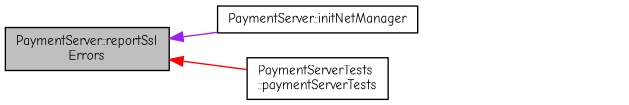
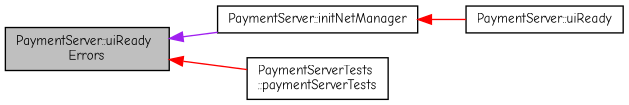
node "PaymentServer::uiReady": added
node "PaymentServer::reportSsl Errors": label "PaymentServer::reportSsl Errors" -> "PaymentServer::uiReady Errors"
